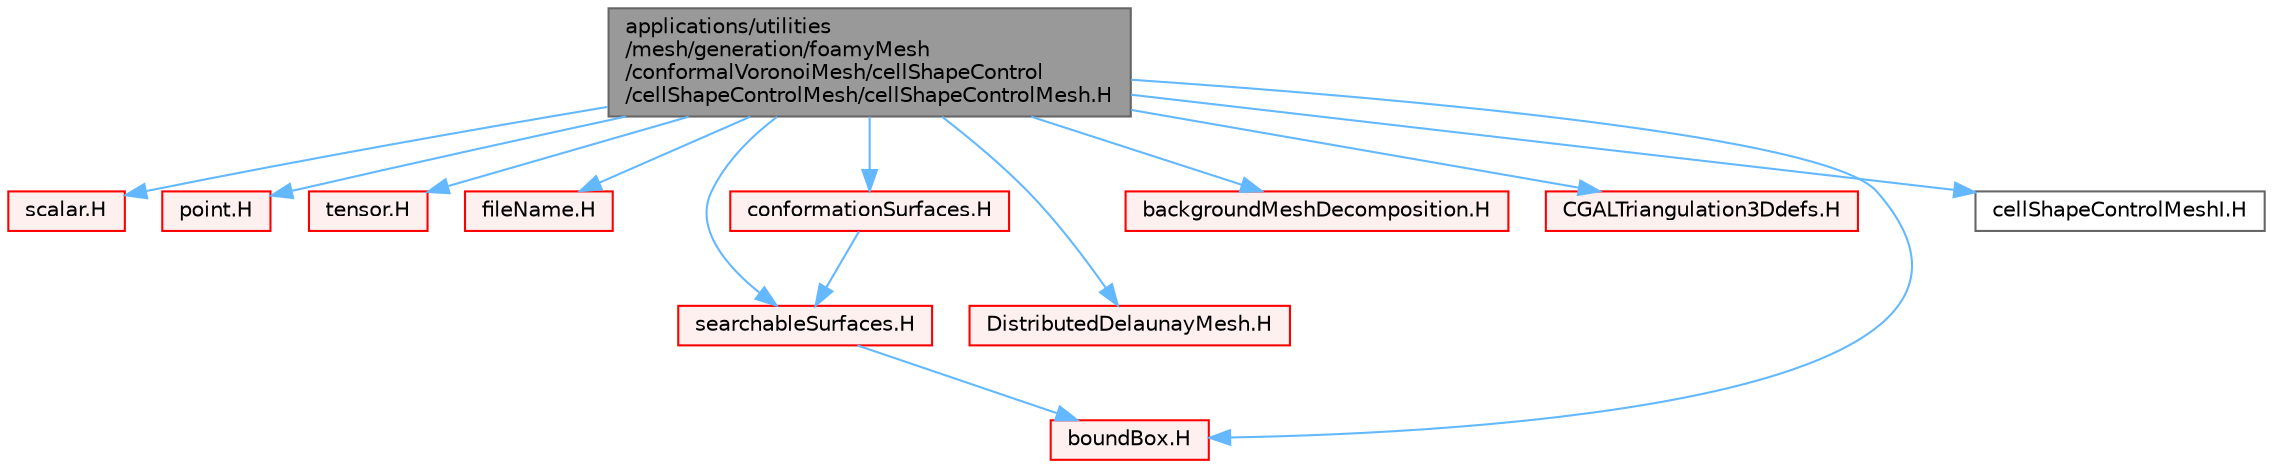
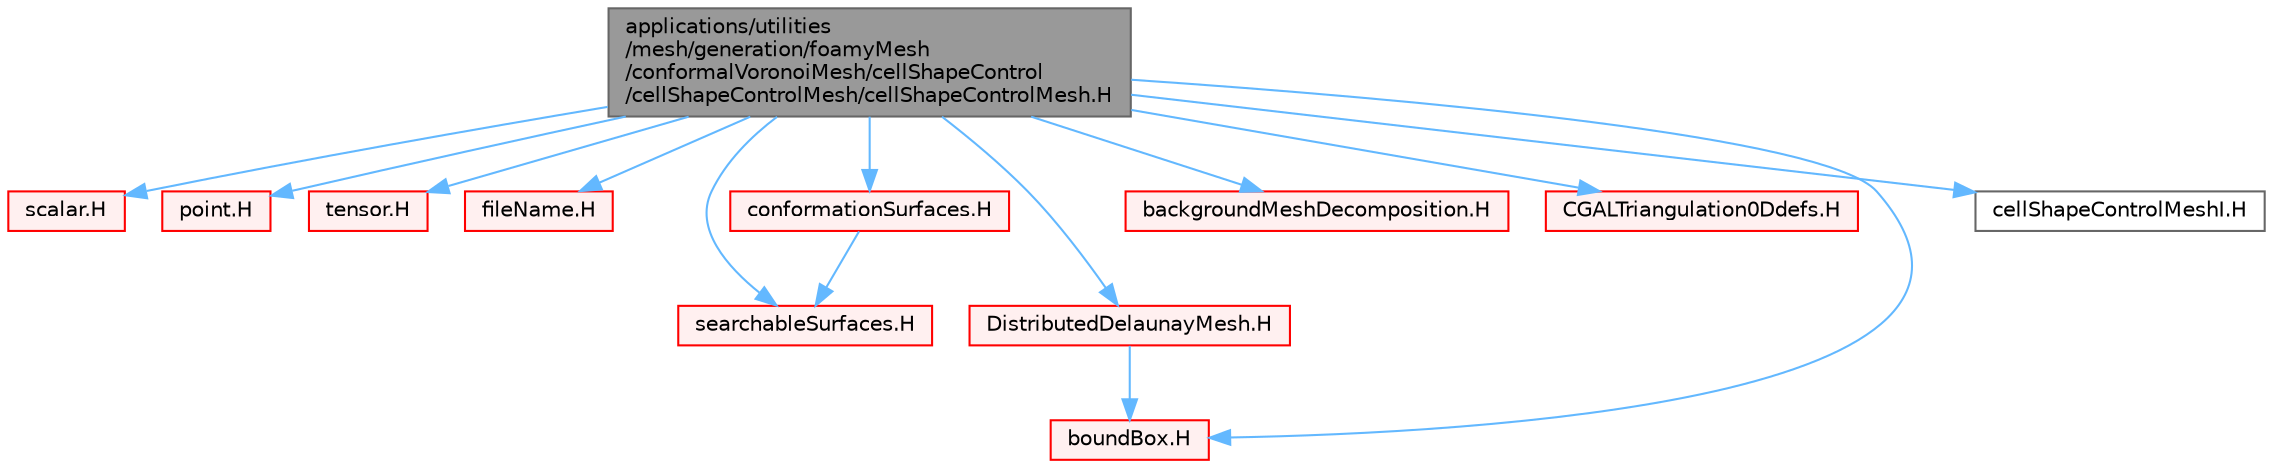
node "CGALTriangulation3Ddefs.H": label "CGALTriangulation3Ddefs.H" -> "CGALTriangulation0Ddefs.H"
edge "searchableSurfaces.H" -> "boundBox.H": now "DistributedDelaunayMesh.H" -> "boundBox.H"
